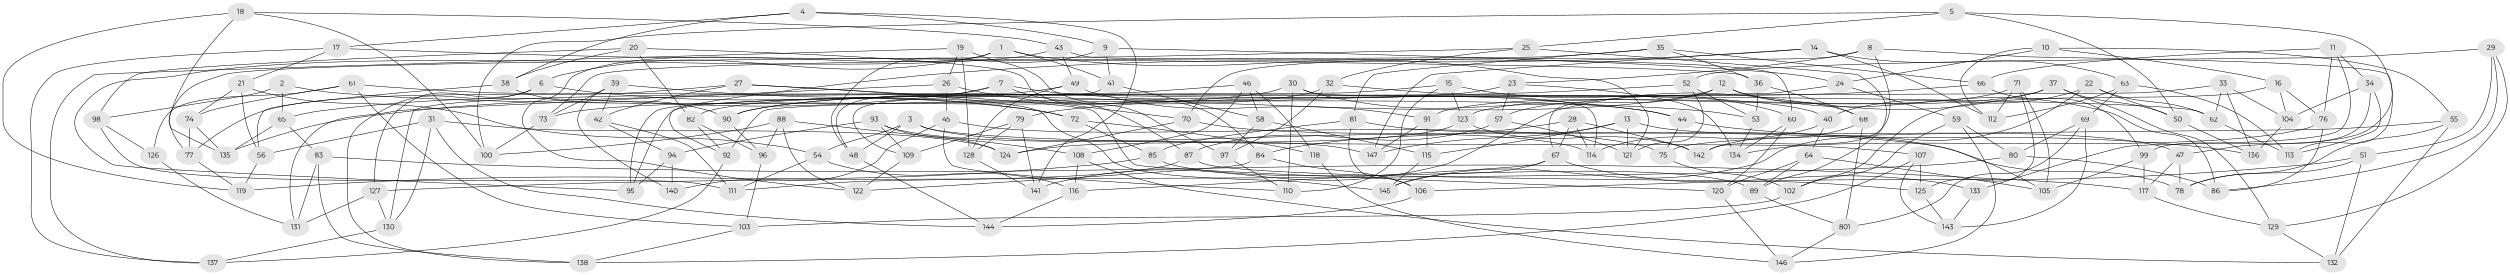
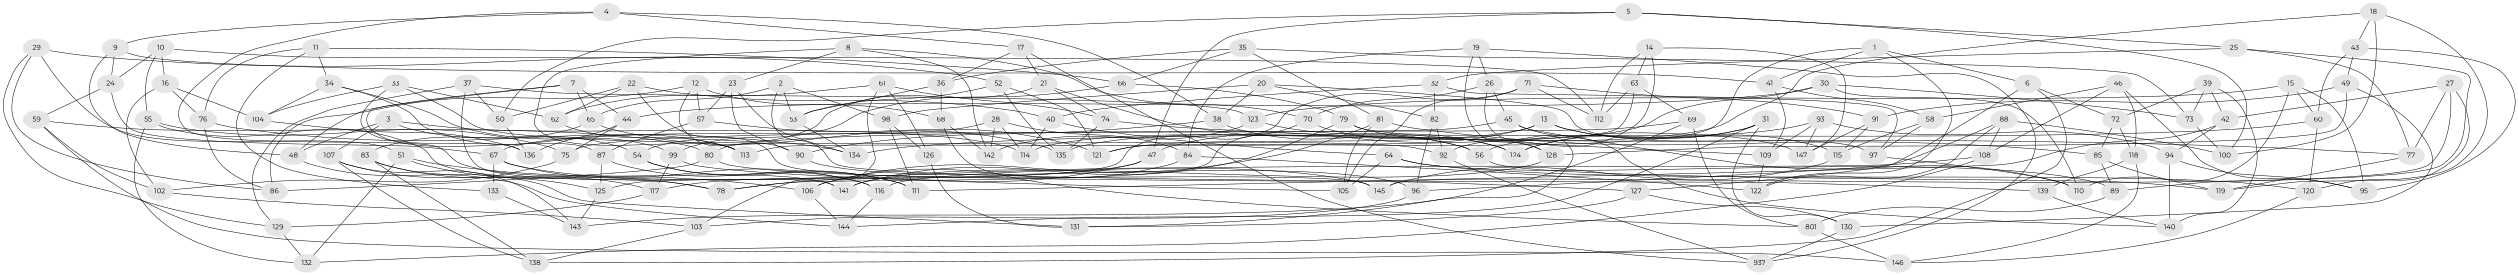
node "139": added
node "137": label "137" -> "937"
